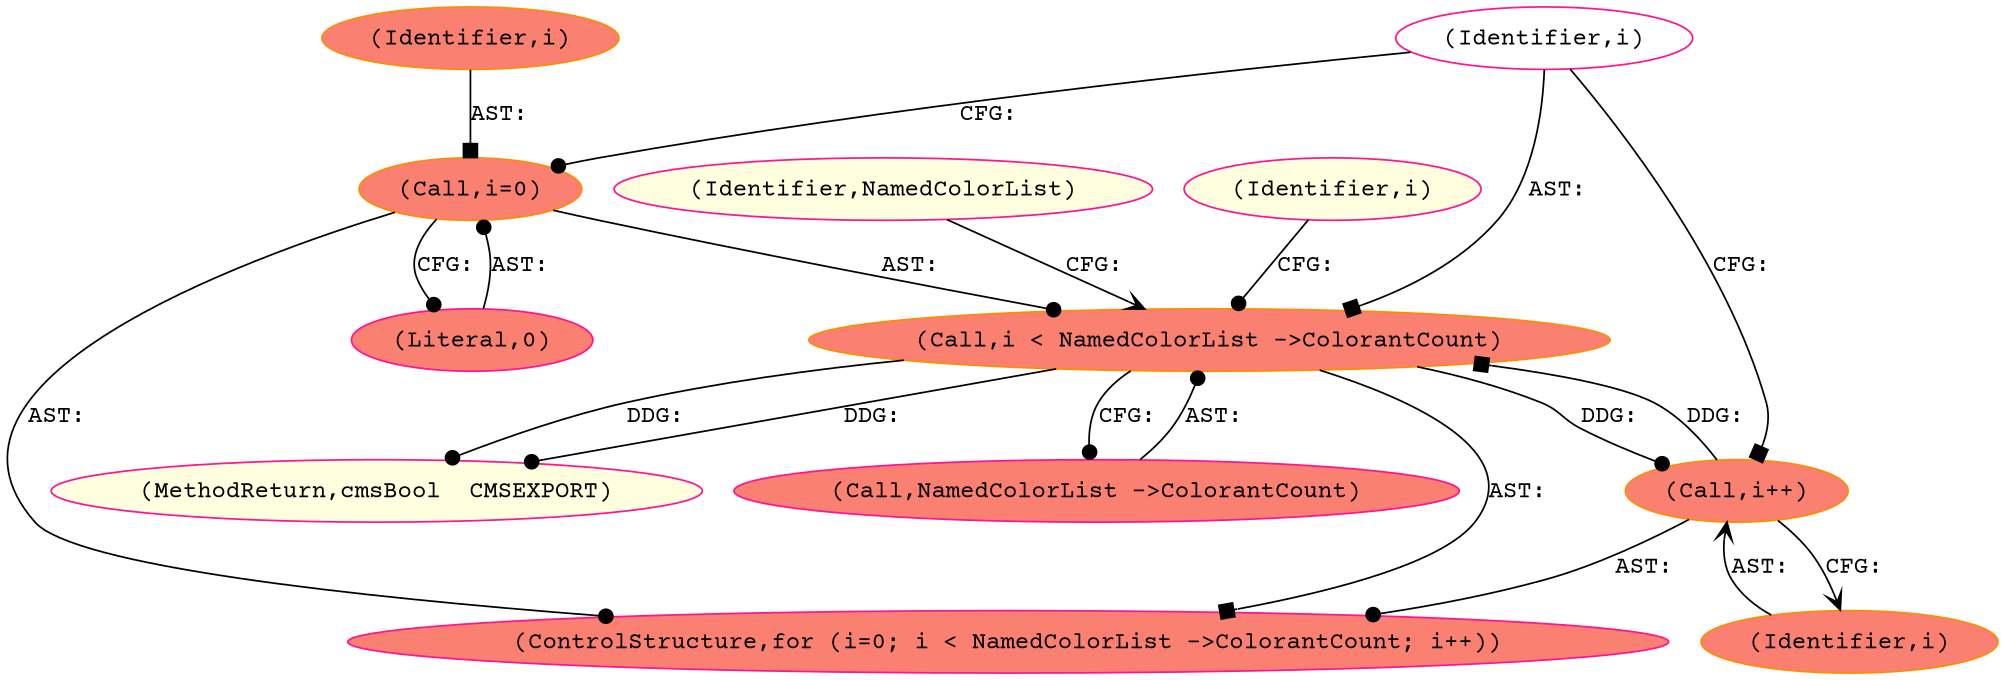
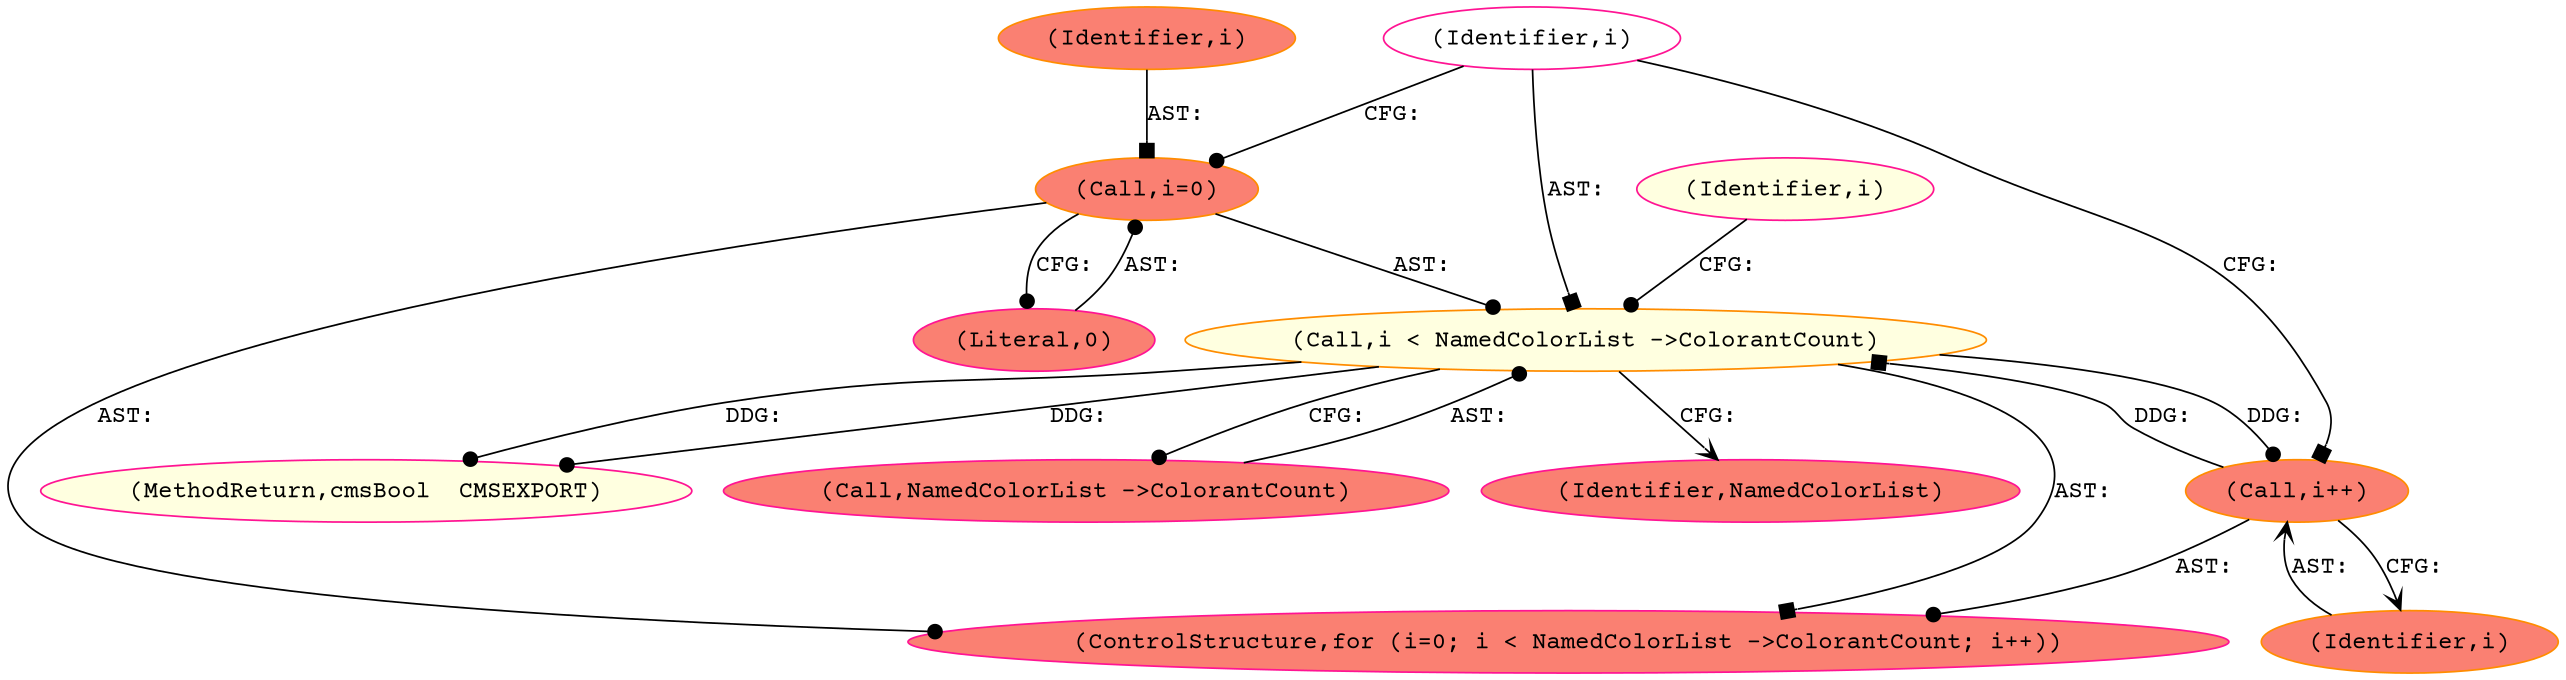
node "(Identifier,NamedColorList)": fillcolor lightyellow -> salmon
edge "(Identifier,NamedColorList)" -> "(Call,i < NamedColorList ->ColorantCount)": reversed
node "(Call,i < NamedColorList ->ColorantCount)": fillcolor salmon -> lightyellow
